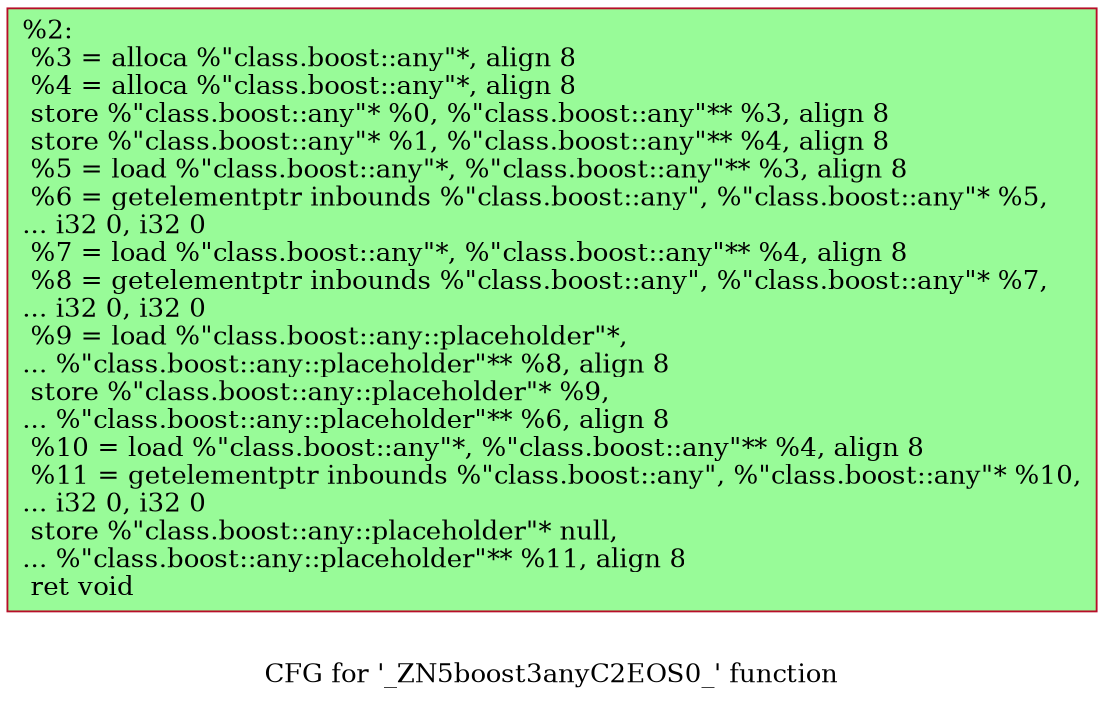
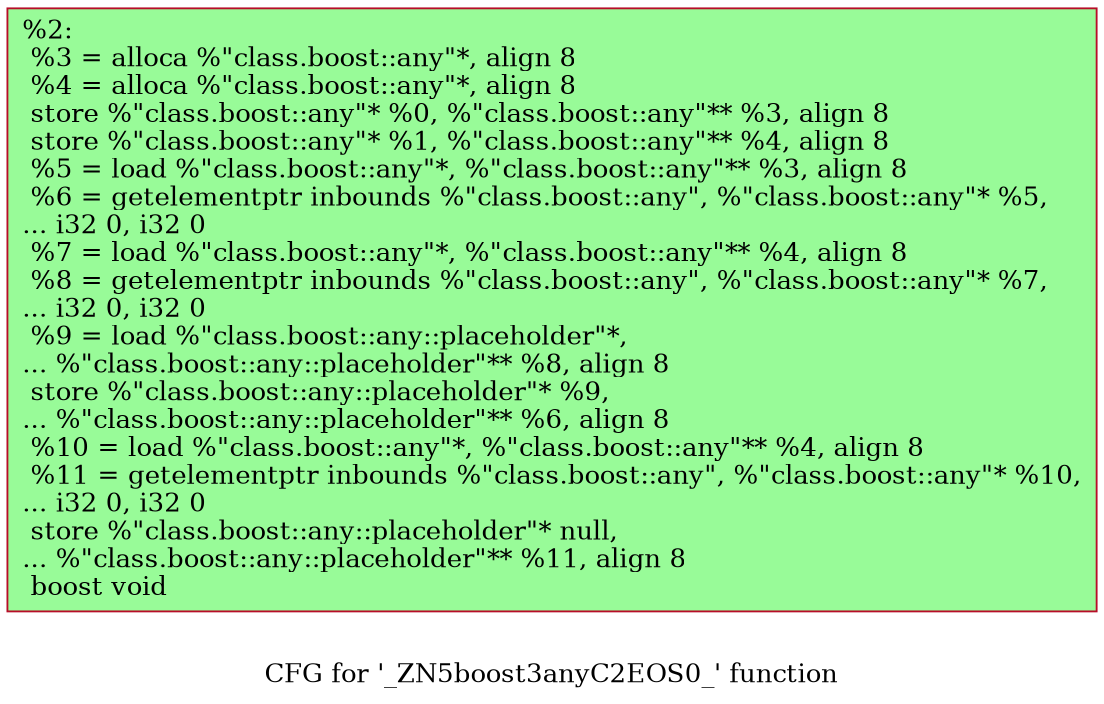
node "%2:": text "ret void" -> "boost void"
